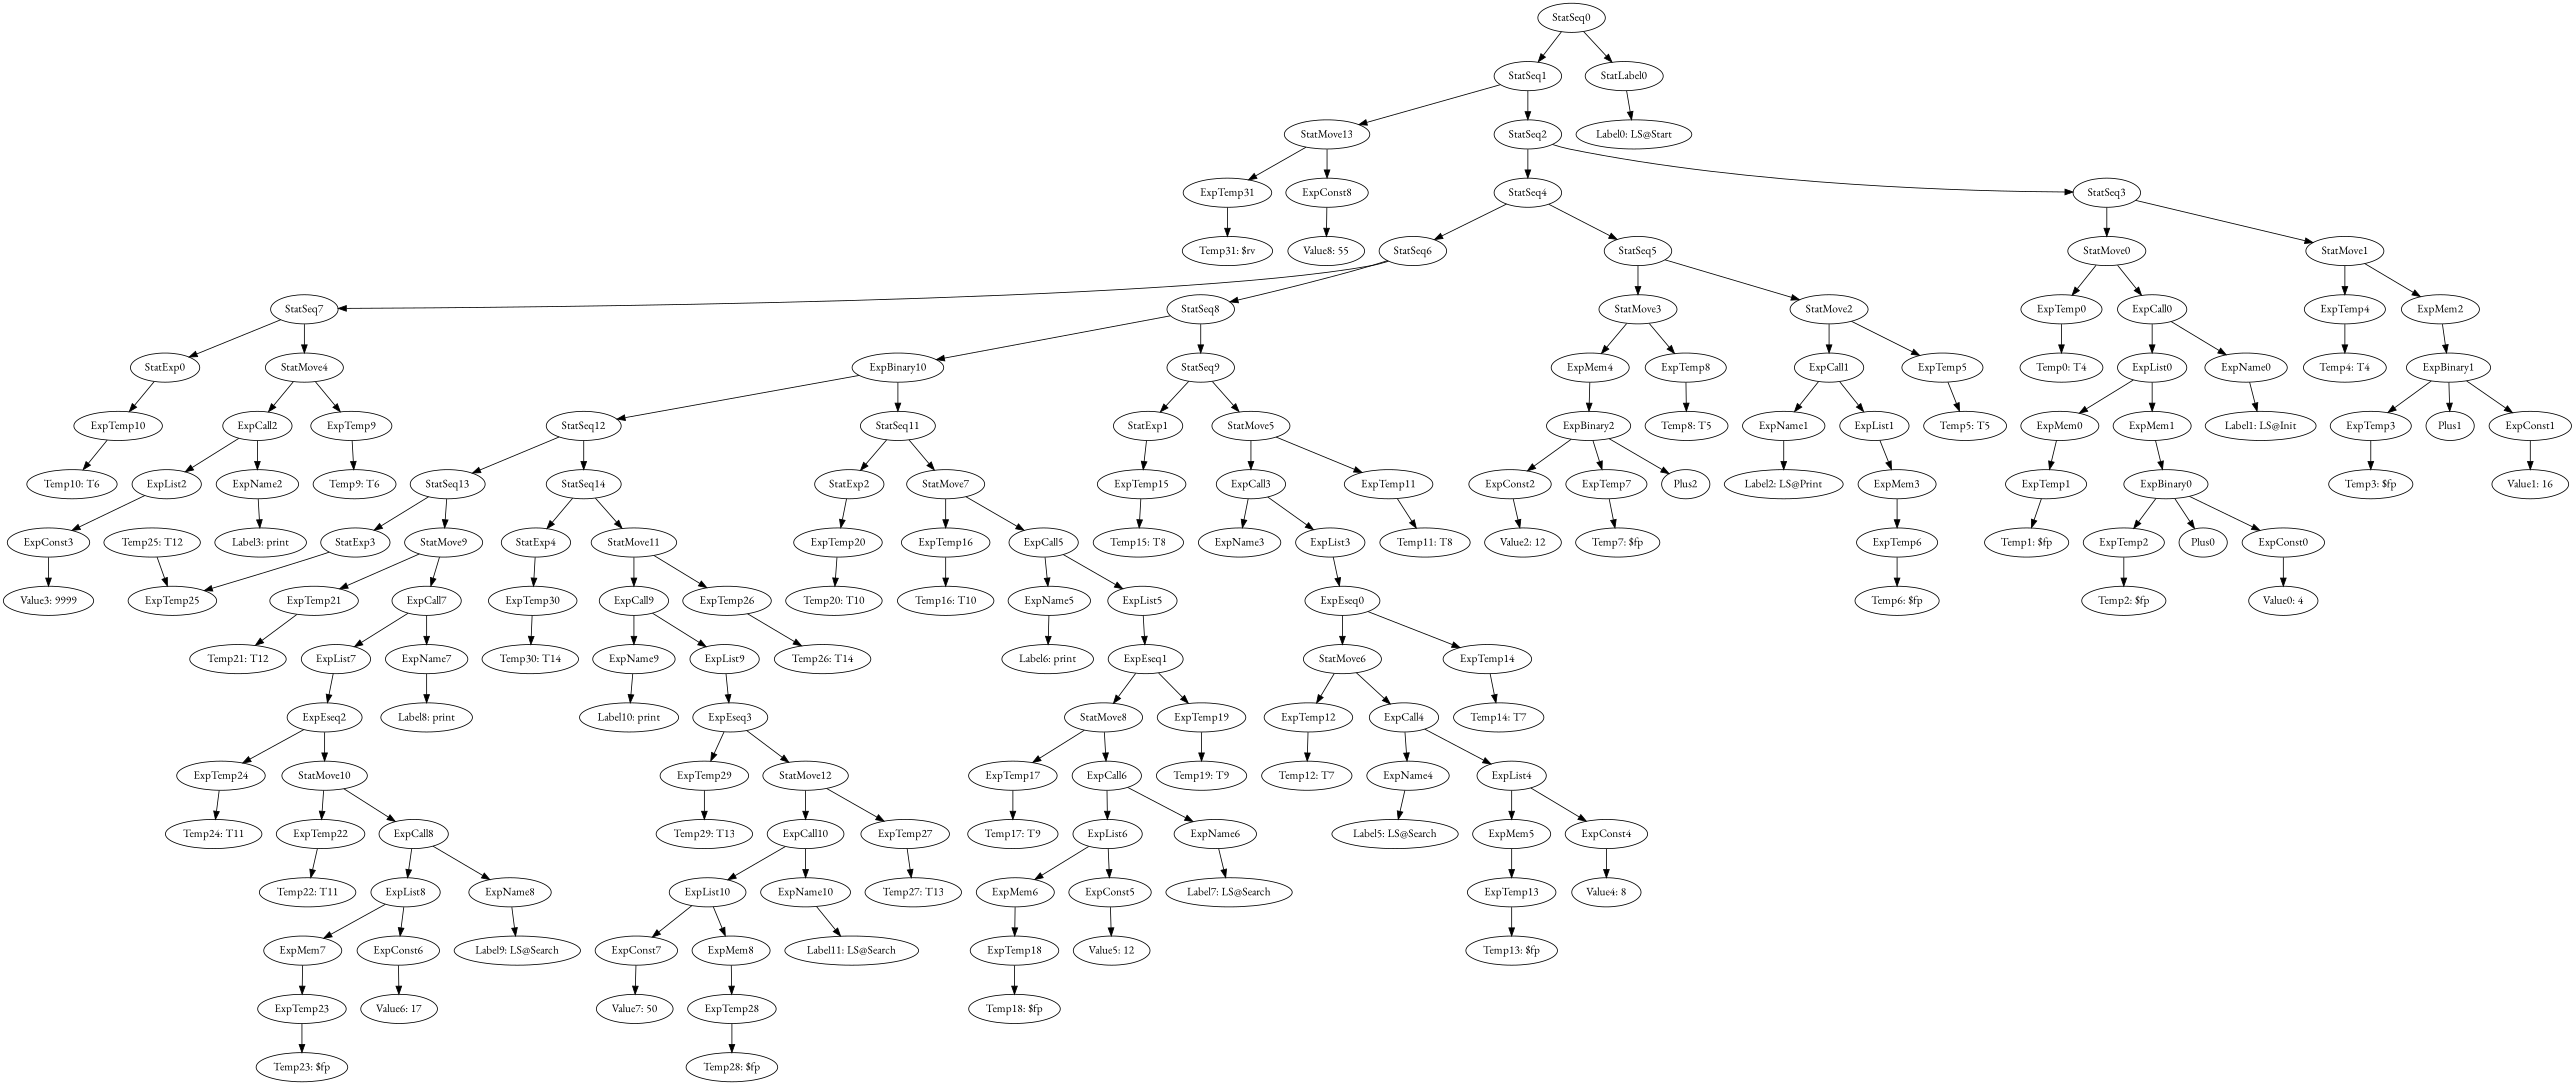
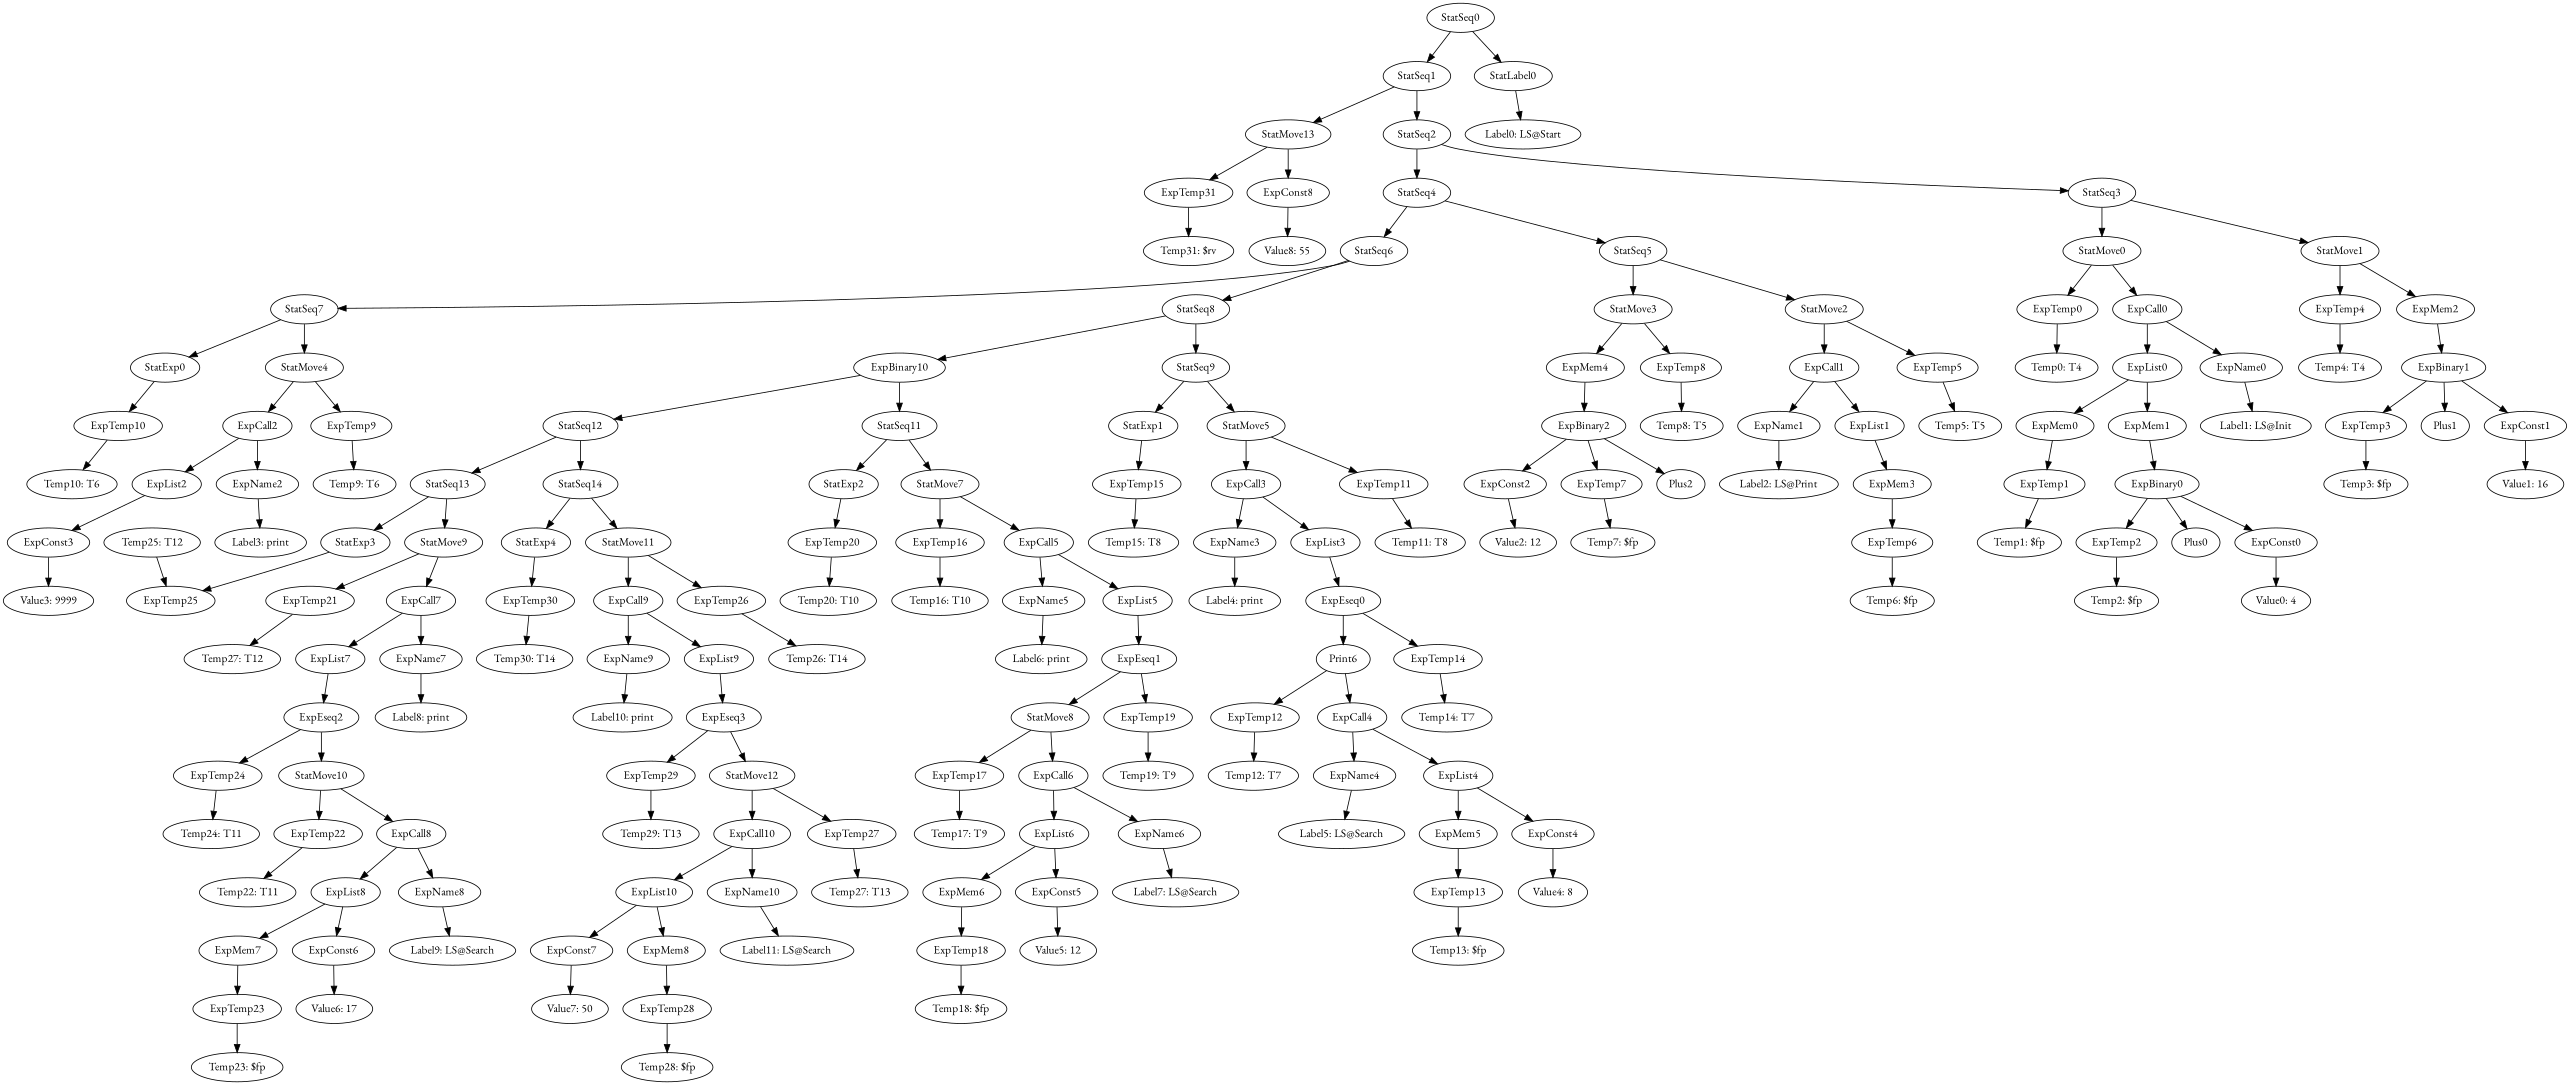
node "Label4: print": added
node "Temp21: T12": label "Temp21: T12" -> "Temp27: T12"
node "StatMove6": label "StatMove6" -> "Print6"
